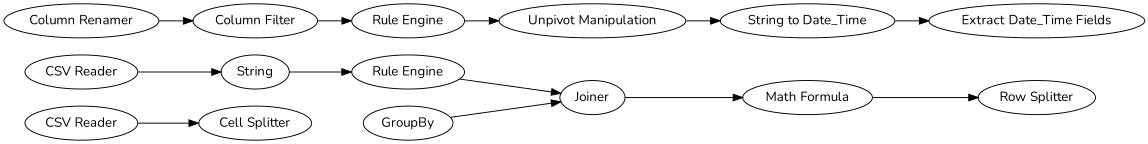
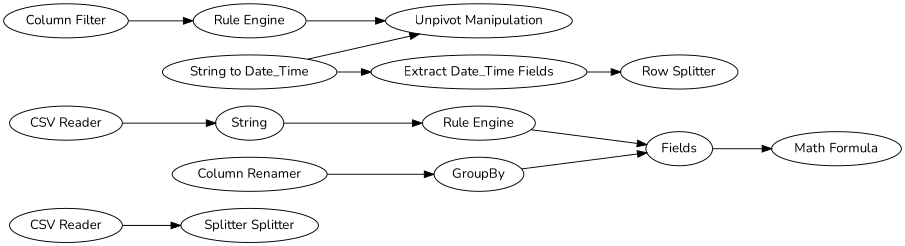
edge "Column Renamer" -> "Column Filter": now "Column Renamer" -> "GroupBy"
edge "Unpivot Manipulation" -> "String to Date_Time": reversed
node "Joiner": label "Joiner" -> "Fields"
edge "Math Formula" -> "Row Splitter": now "Extract Date_Time Fields" -> "Row Splitter"
node "Cell Splitter": label "Cell Splitter" -> "Splitter Splitter"
